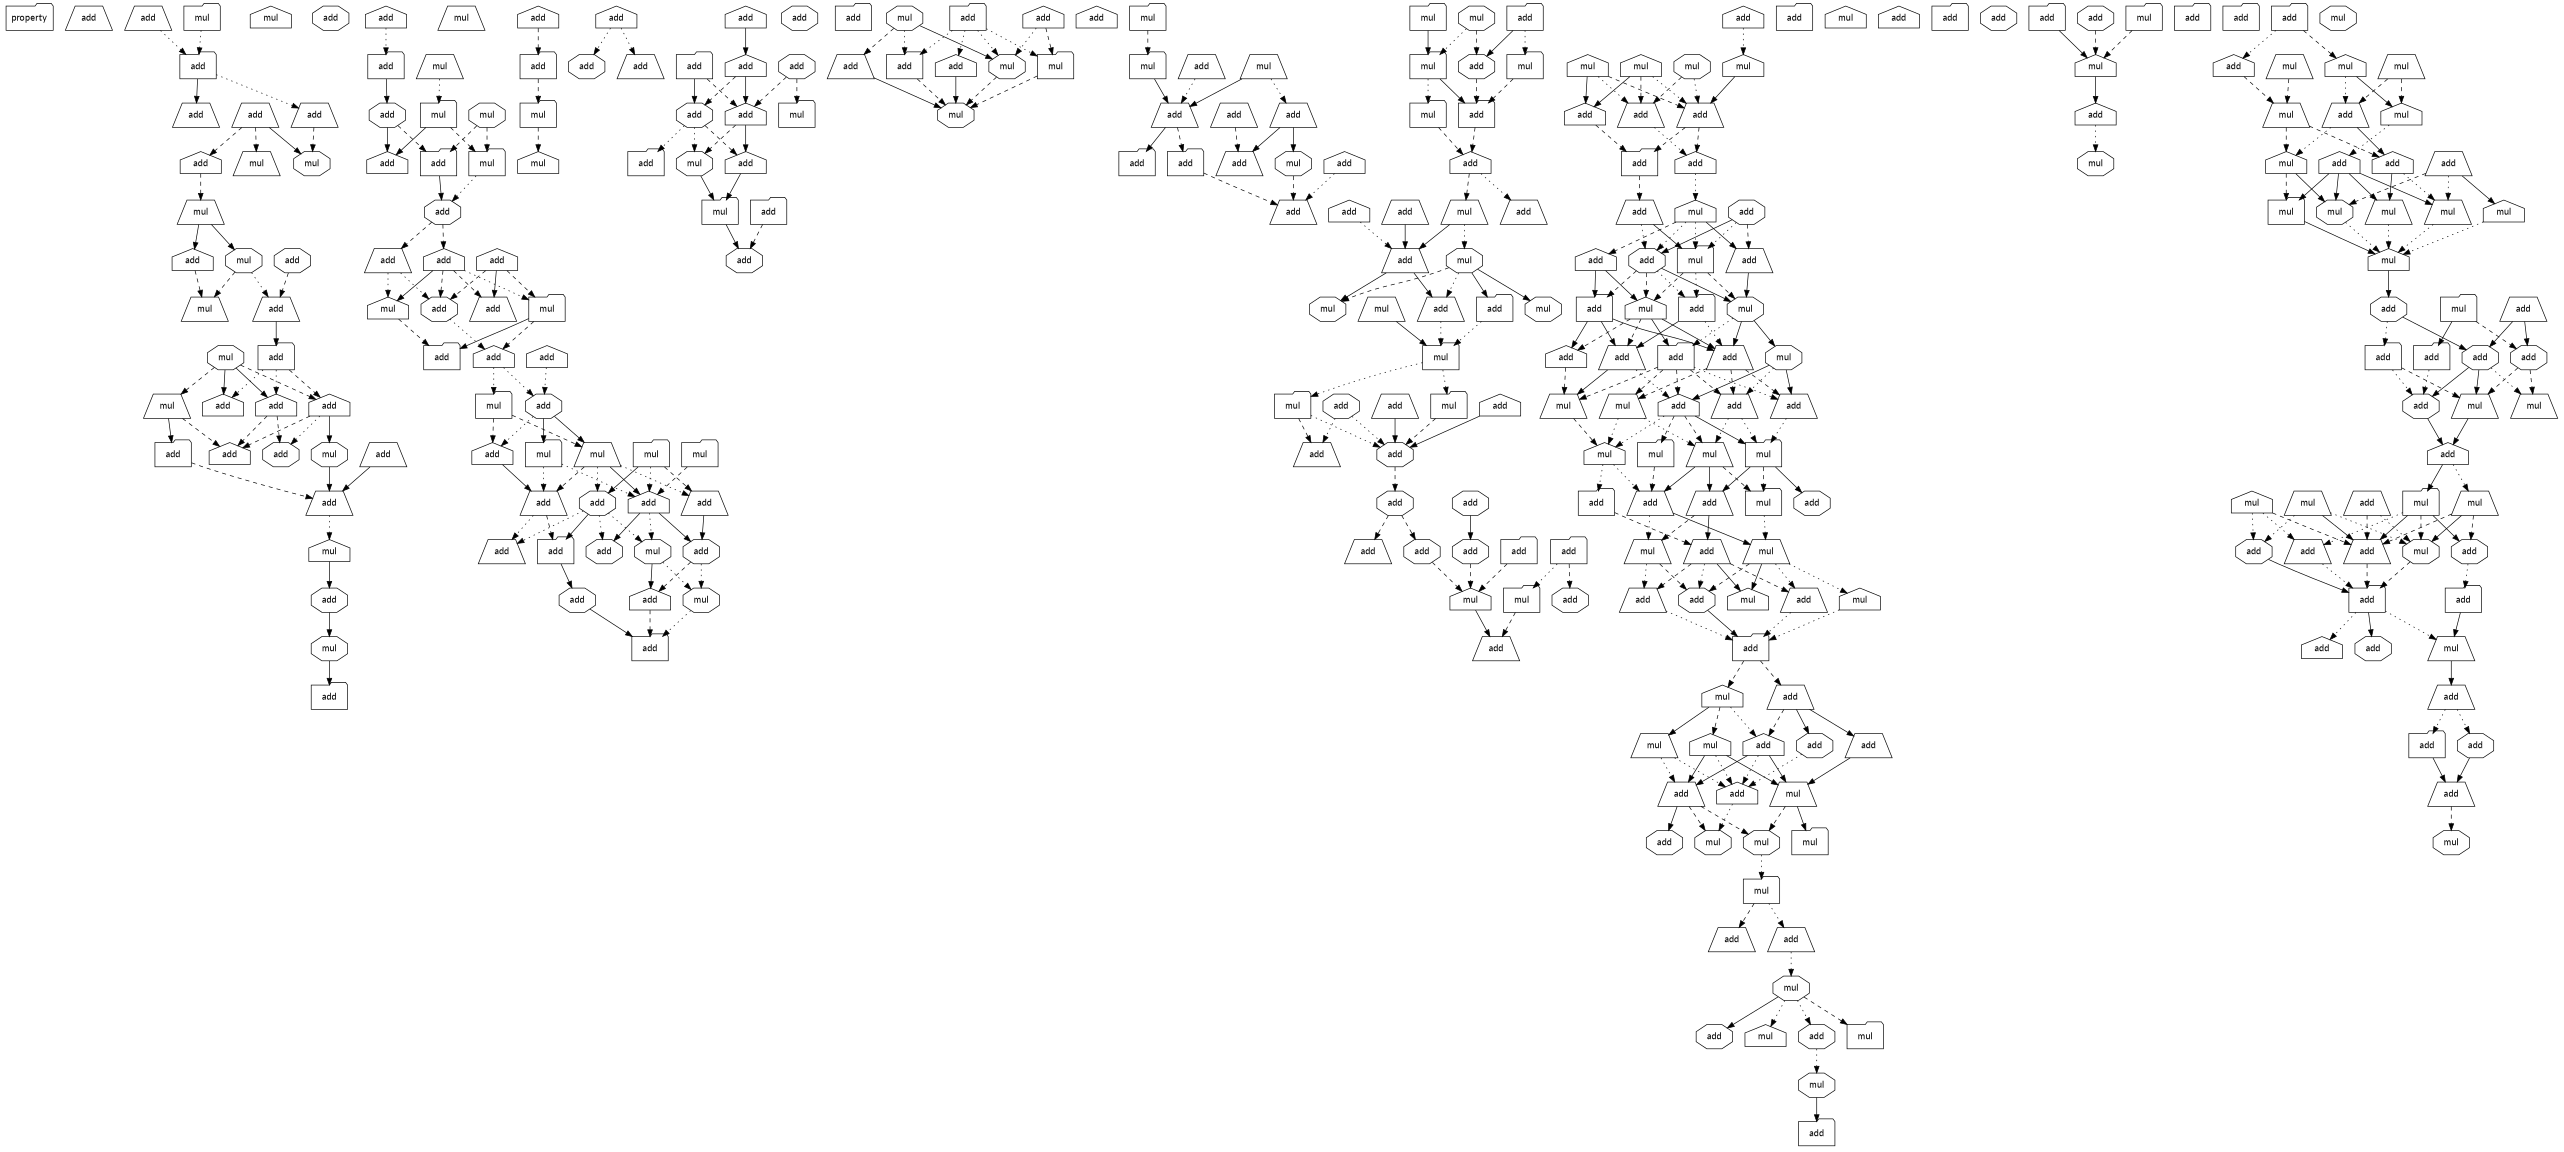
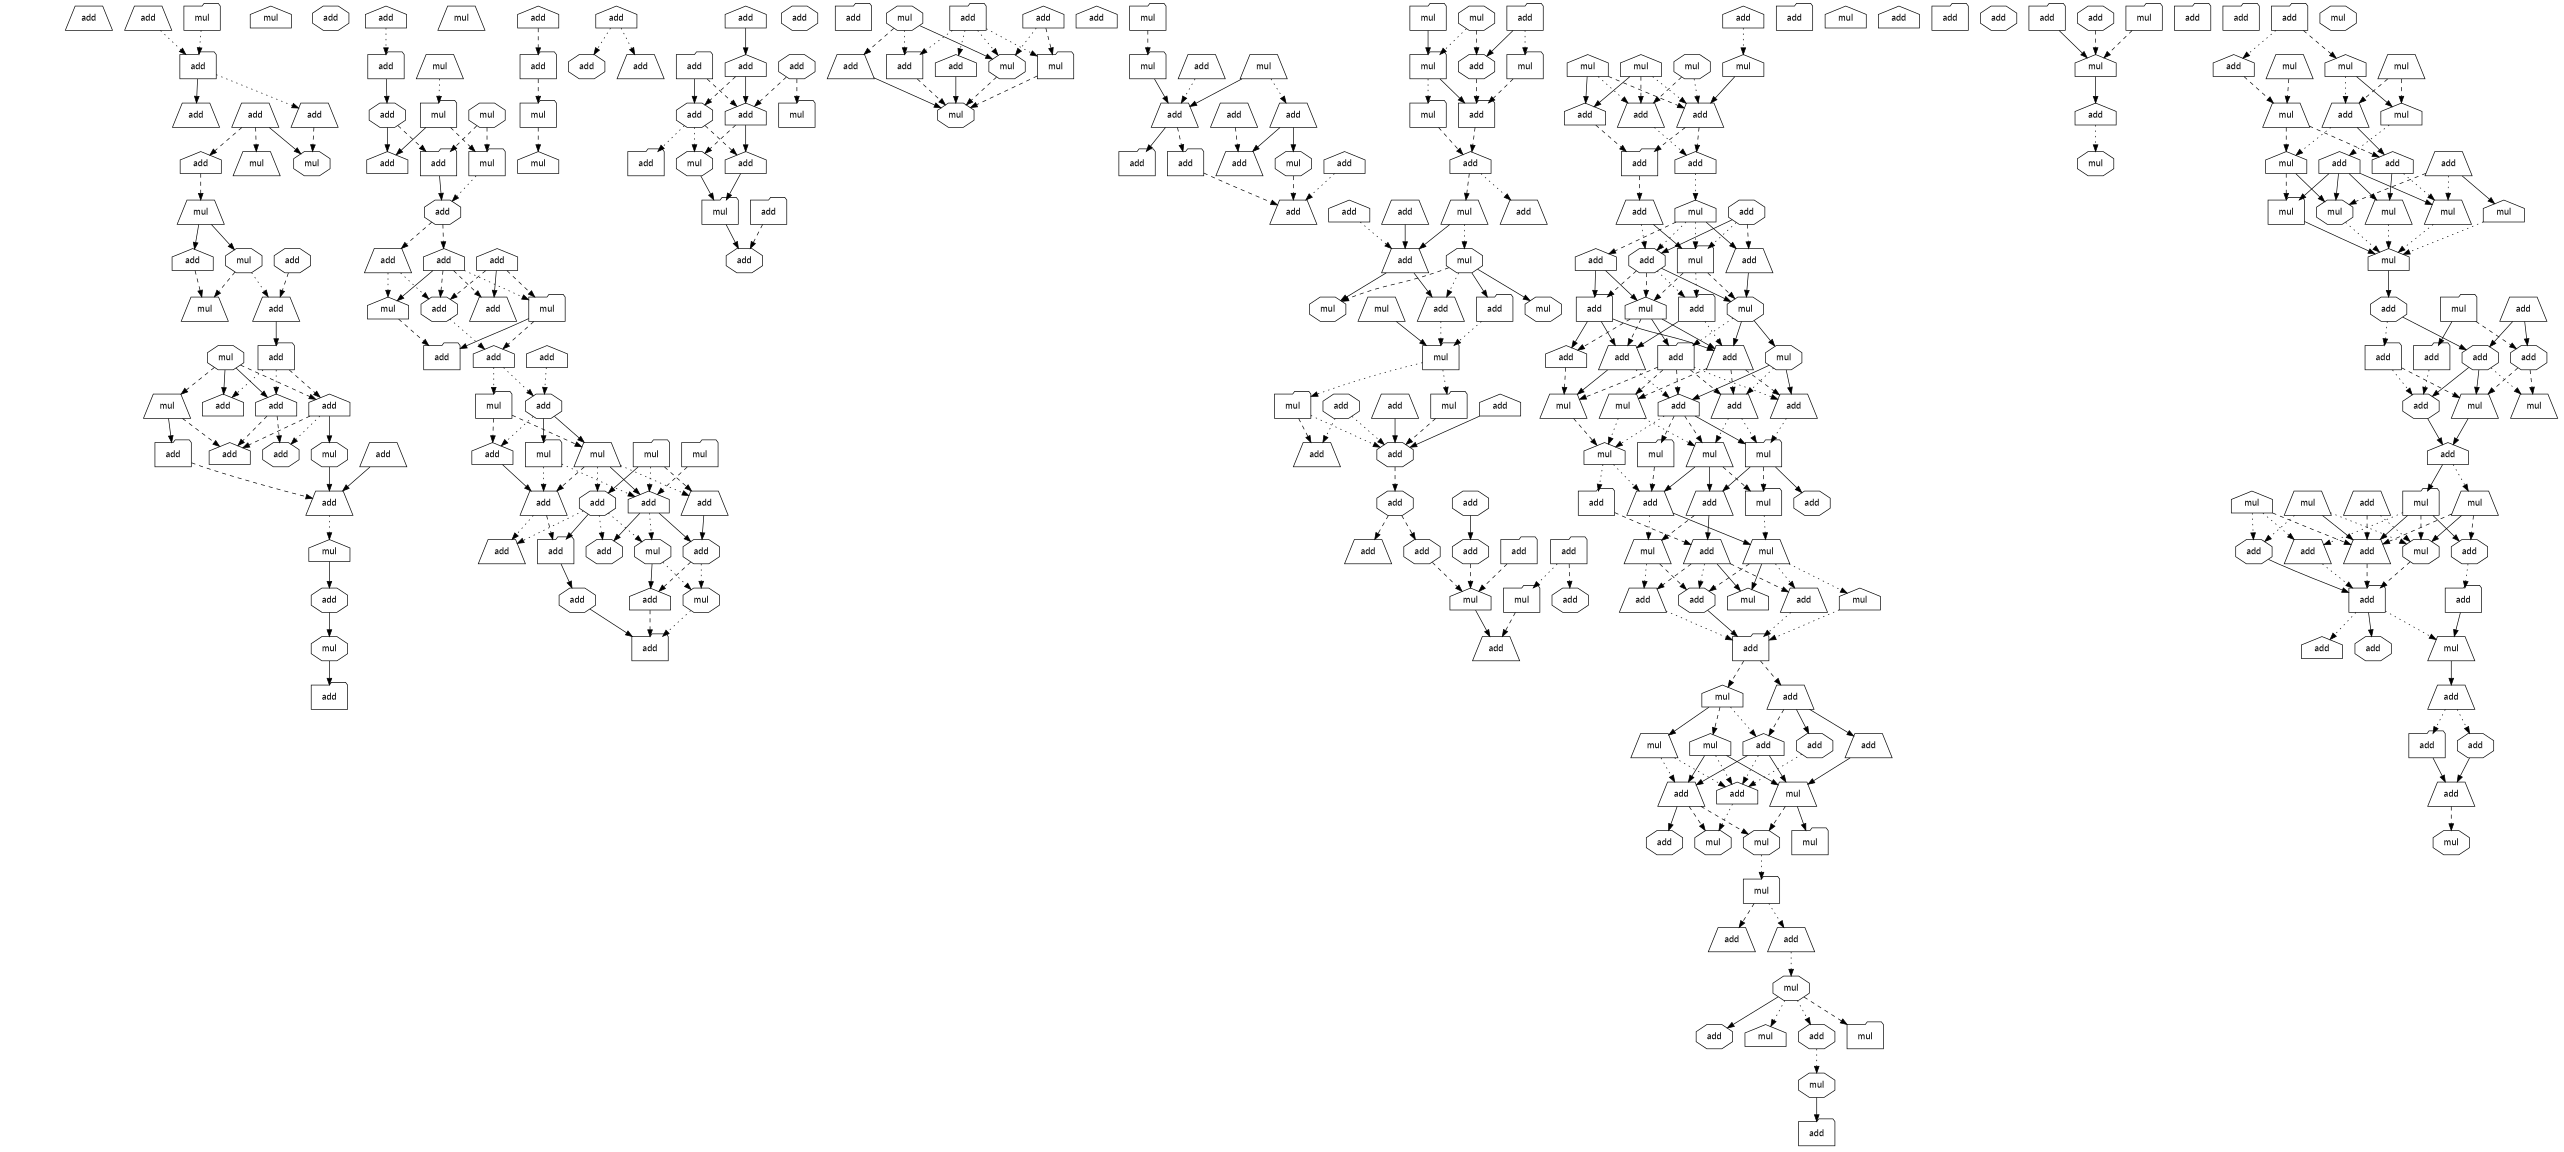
node "property": removed
